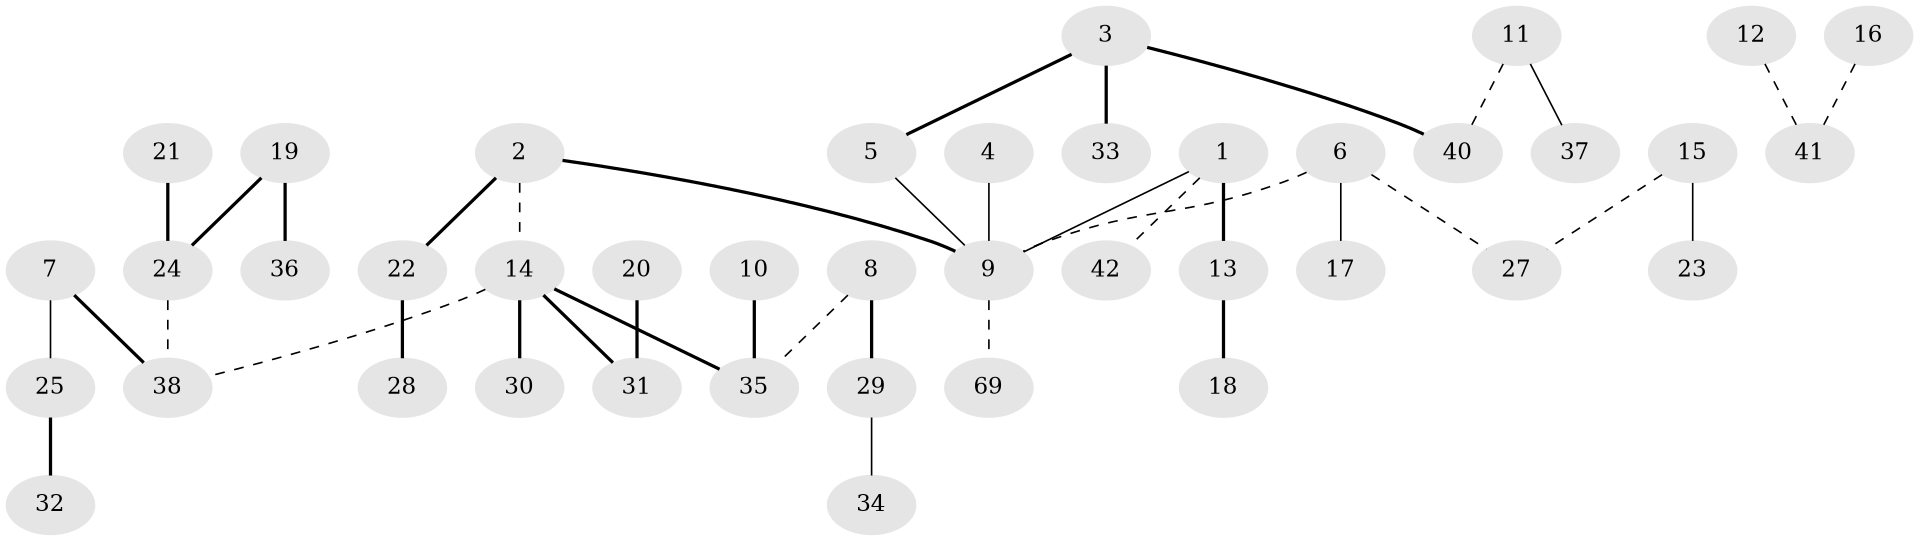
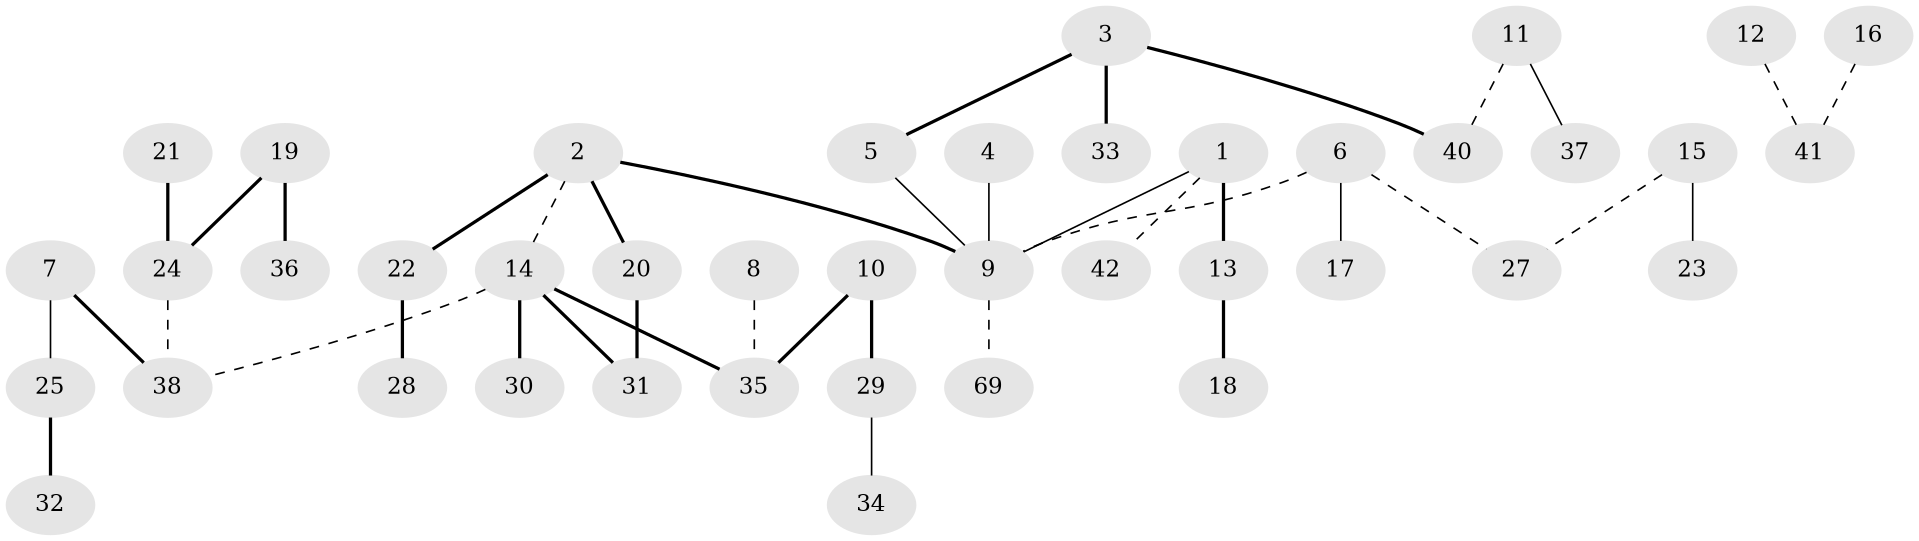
edge "2" -- "20": added
edge "8" -- "29": now "10" -- "29"
